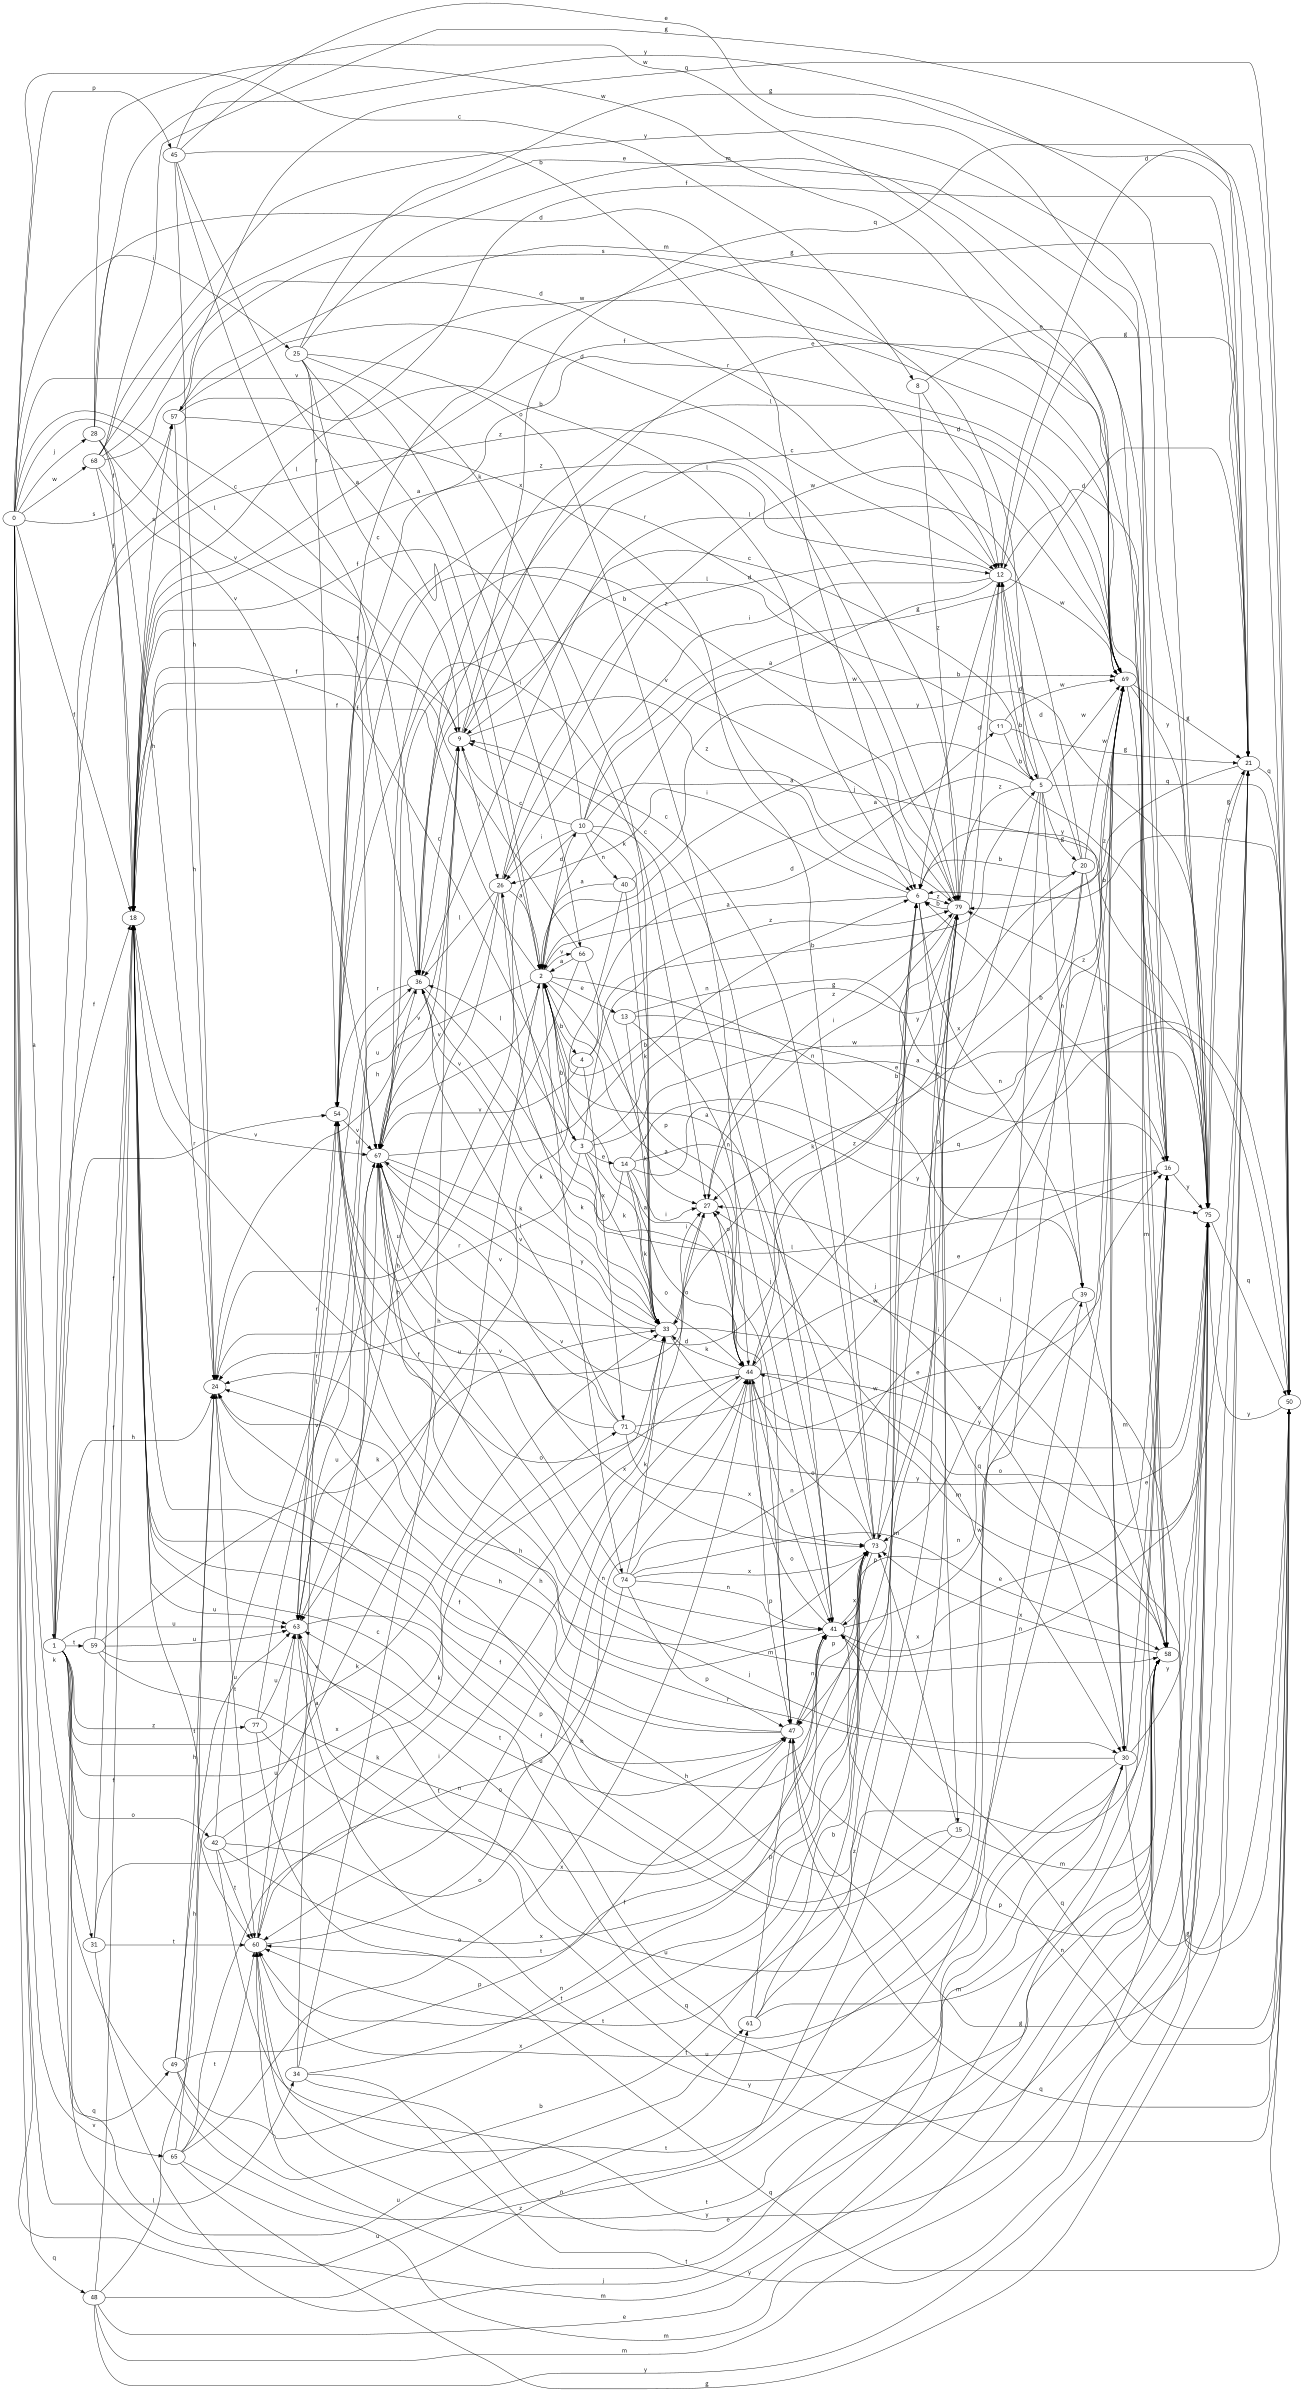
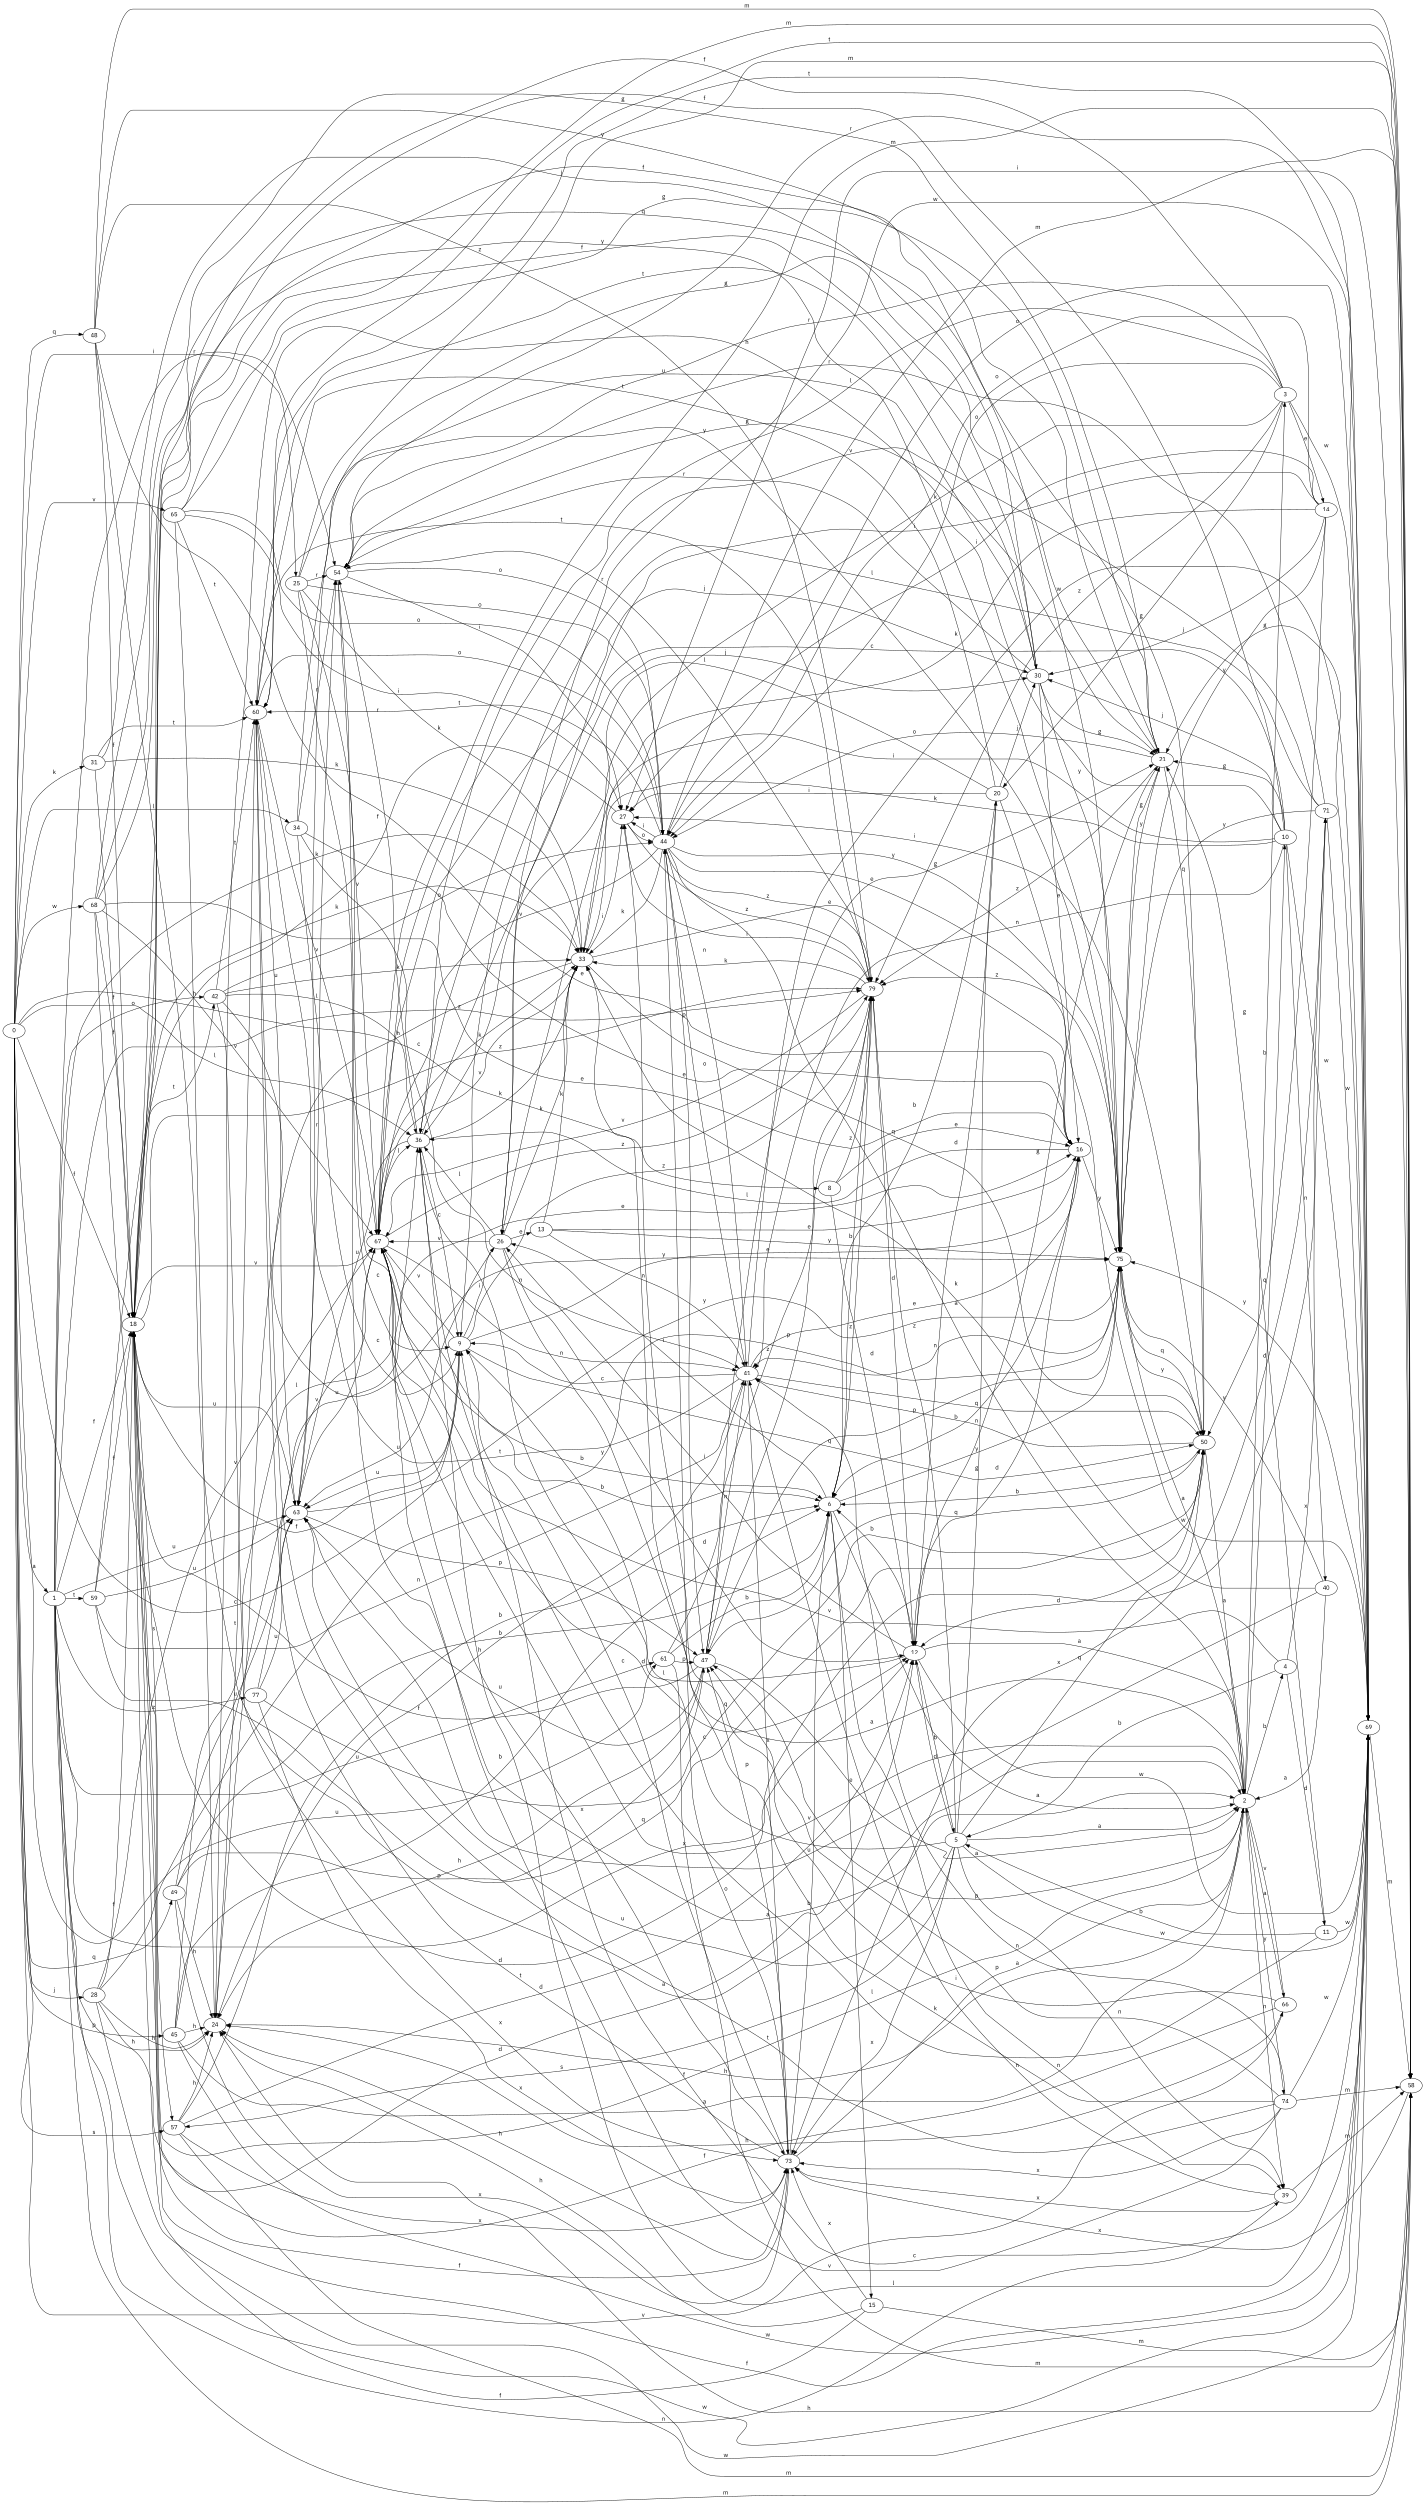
edge "2" -> "13": now "26" -> "13"
edge "18" -> "60": now "18" -> "42"
